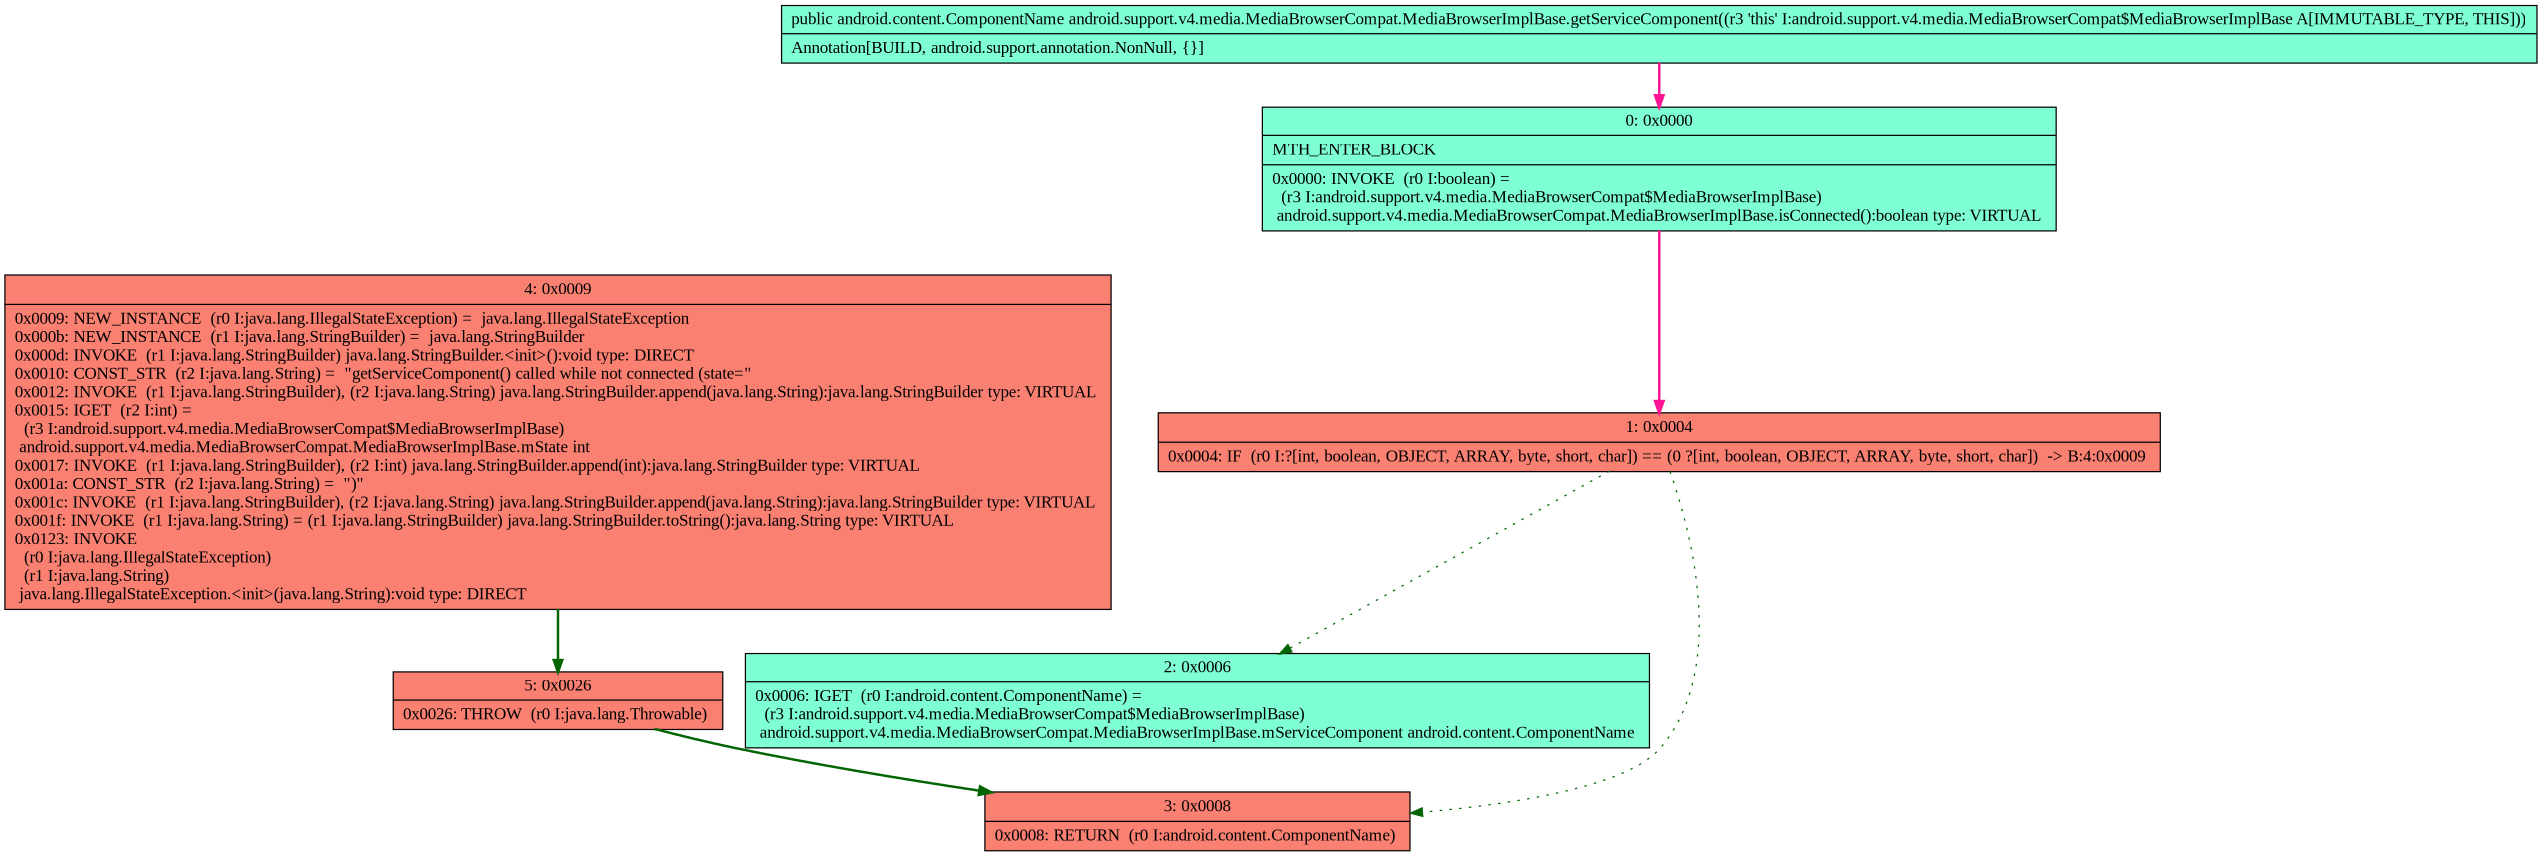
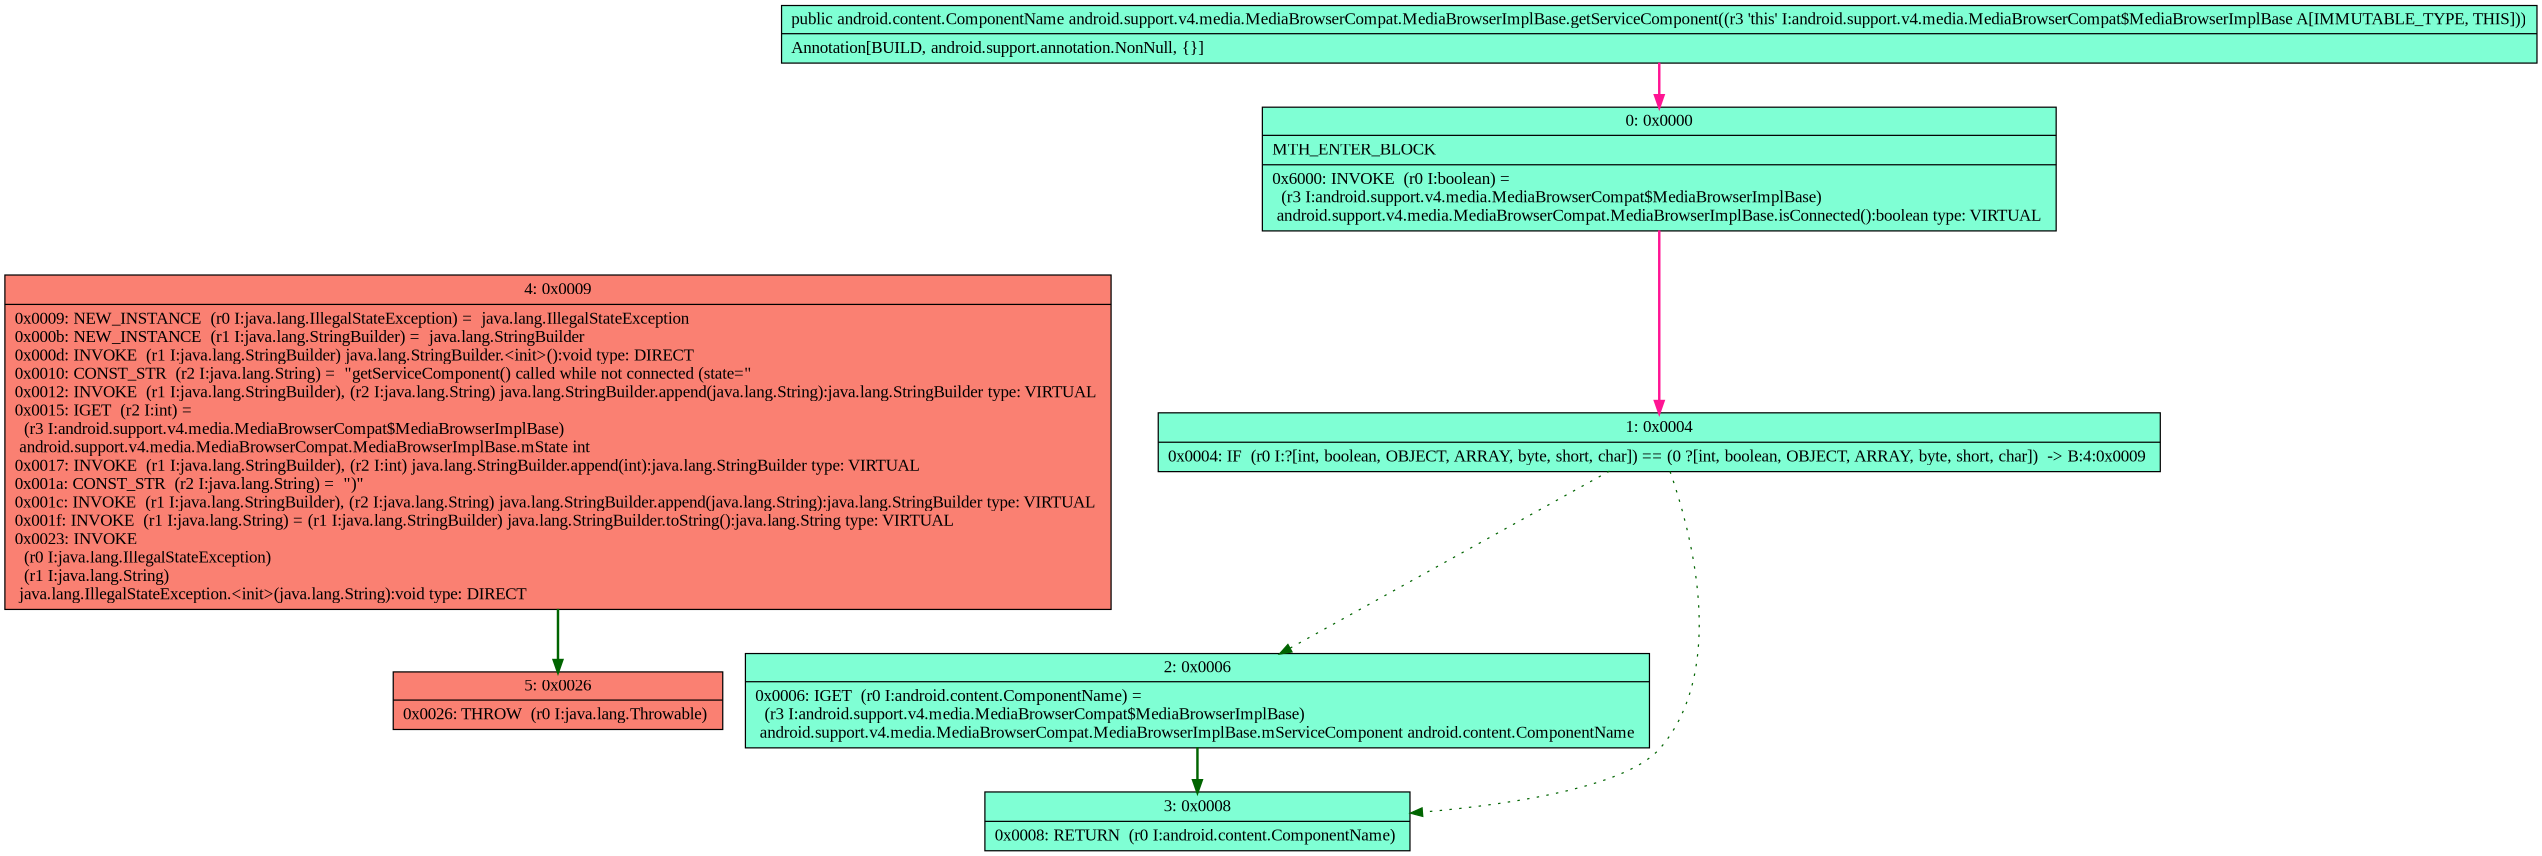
node "0: 0x0000": text "0x0000: INVOKE  (r0 I:boolean) =" -> "0x6000: INVOKE  (r0 I:boolean) ="
node "1: 0x0004": fillcolor salmon -> aquamarine
node "4: 0x0009": text "0x0123: INVOKE" -> "0x0023: INVOKE"
edge "5: 0x0026" -> "3: 0x0008": now "2: 0x0006" -> "3: 0x0008"
node "3: 0x0008": fillcolor salmon -> aquamarine
